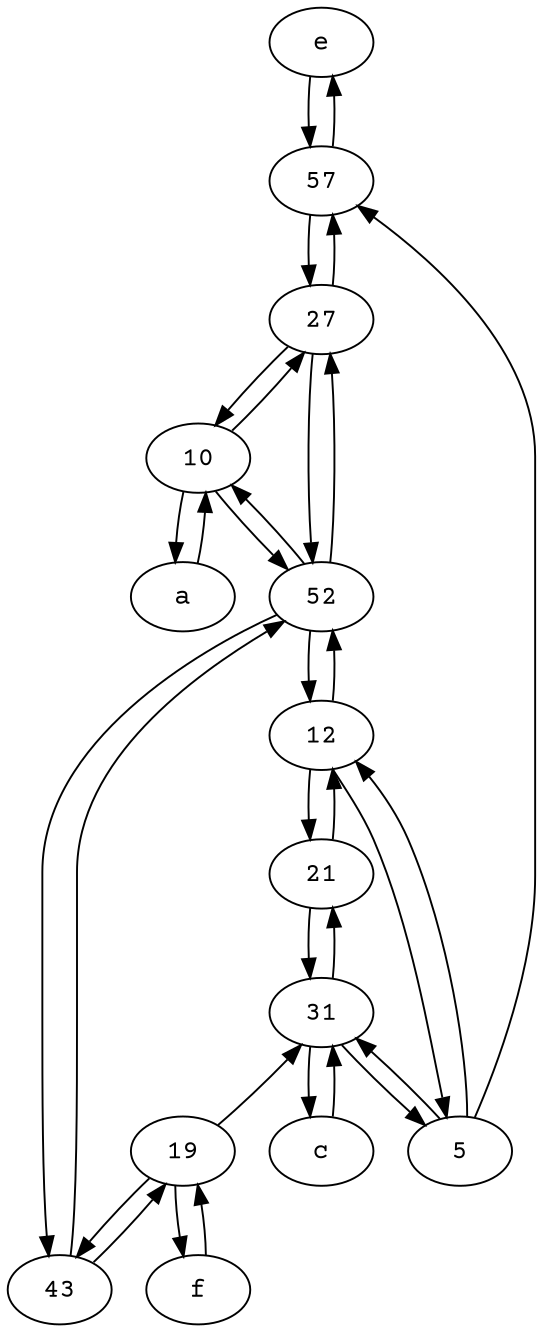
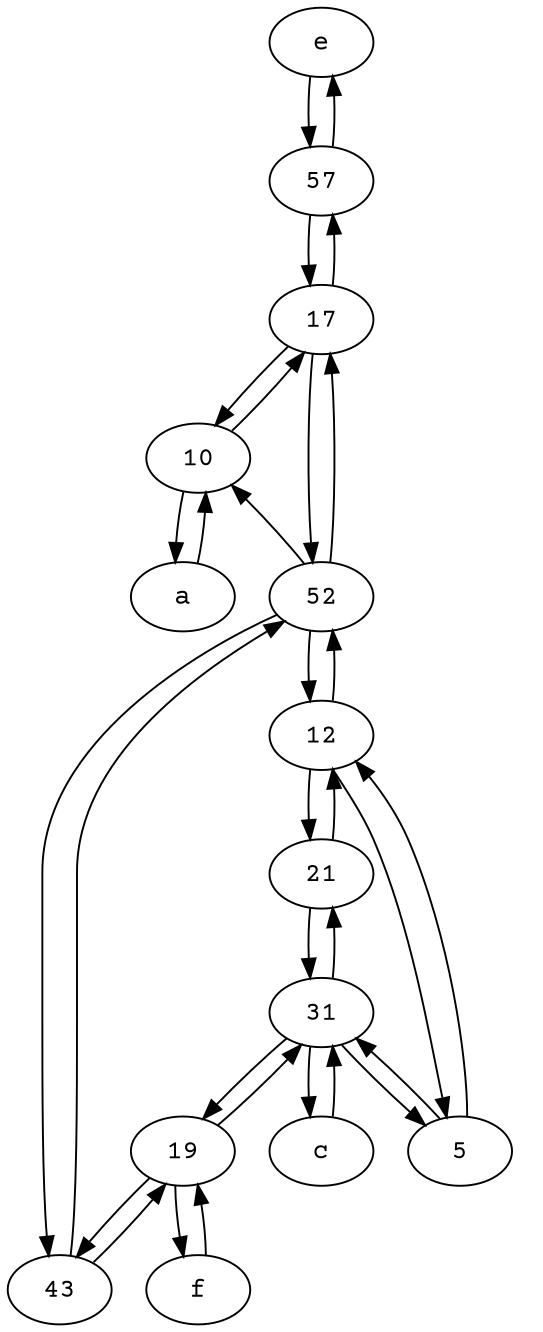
node "27": label "27" -> "17"
edge "10" -> "52": removed
edge "5" -> "57": removed
edge "31" -> "19": added
